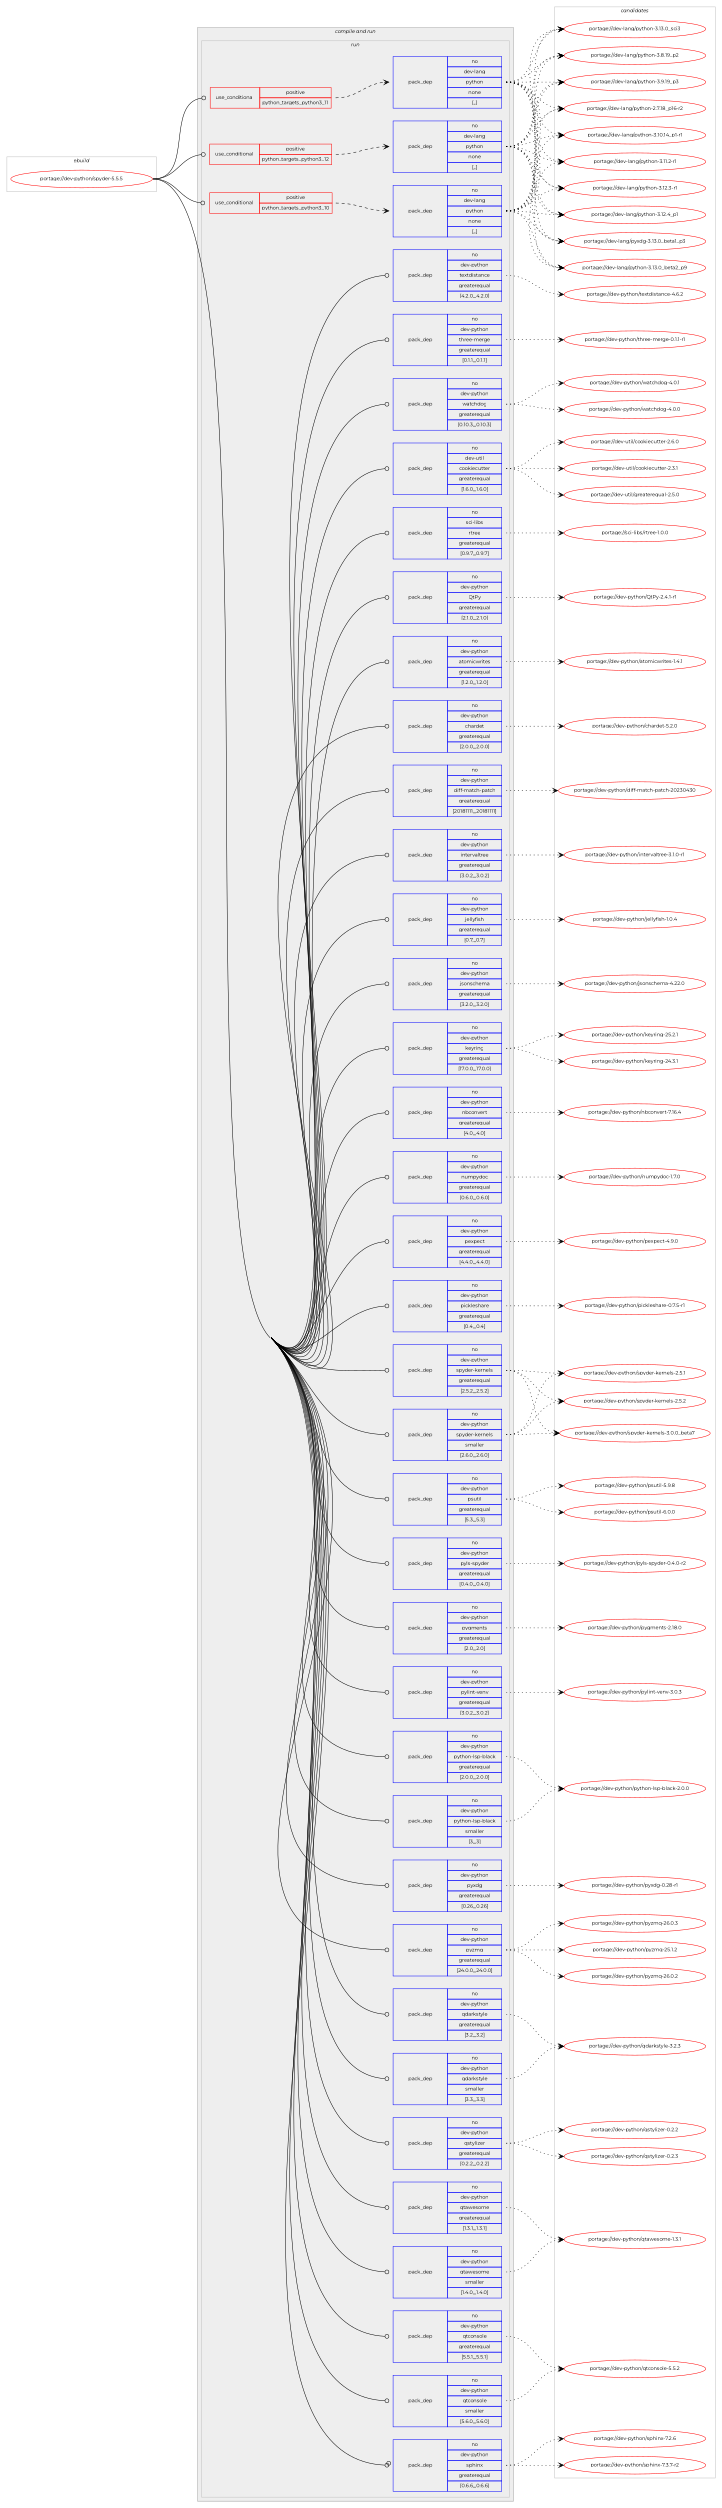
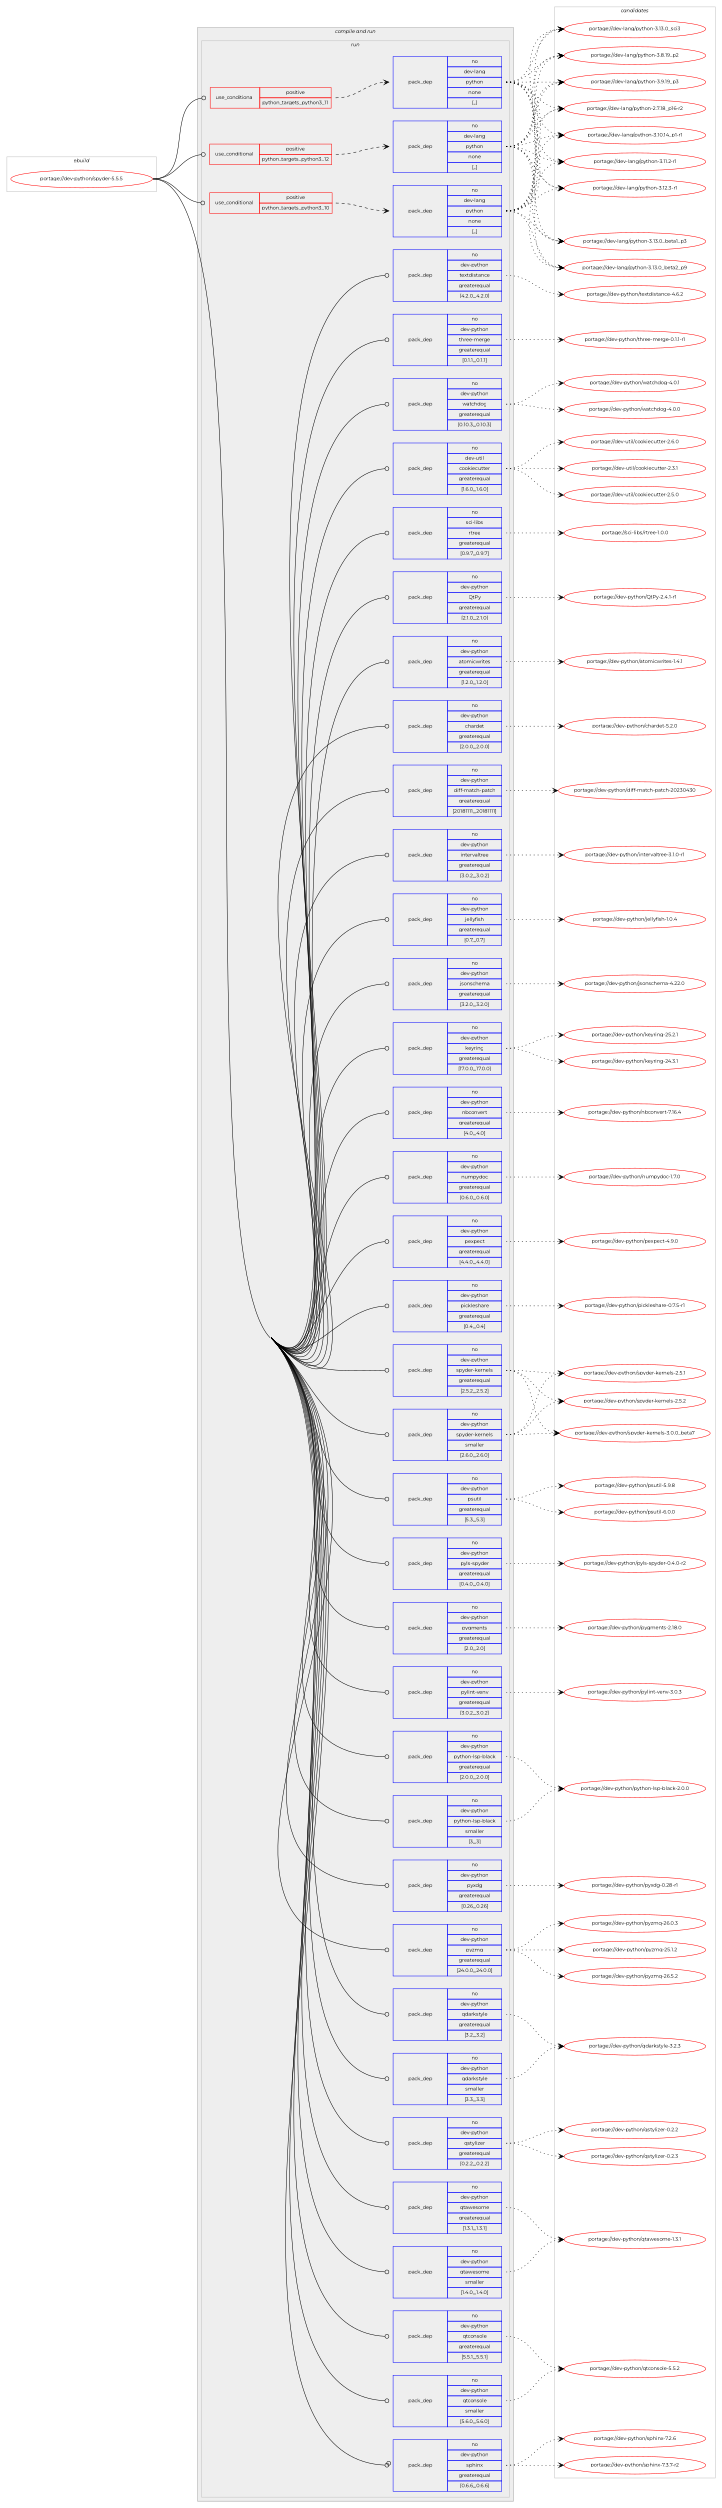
node "portage://dev-lang/python-3.12.4_p1": removed
node "portage://dev-lang/pyxdg-3.13.0_beta1_p3": label "portage://dev-lang/pyxdg-3.13.0_beta1_p3" -> "portage://dev-lang/python-3.13.0_beta1_p3"
node "portage://dev-util/greaterequal-2.5.0": label "portage://dev-util/greaterequal-2.5.0" -> "portage://dev-util/cookiecutter-2.5.0"
node "portage://dev-python/pyzmq-26.0.2": label "portage://dev-python/pyzmq-26.0.2" -> "portage://dev-python/pyzmq-26.5.2"
